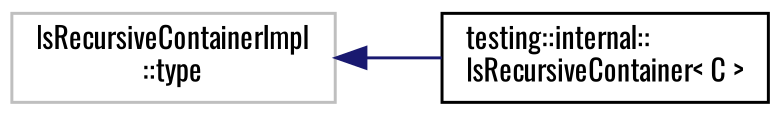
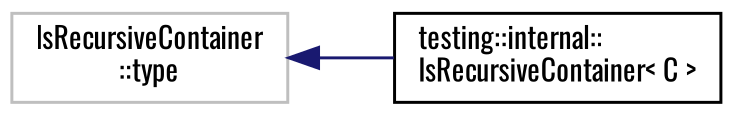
node "IsRecursiveContainerImpl ::type": label "IsRecursiveContainerImpl ::type" -> "IsRecursiveContainer ::type"
